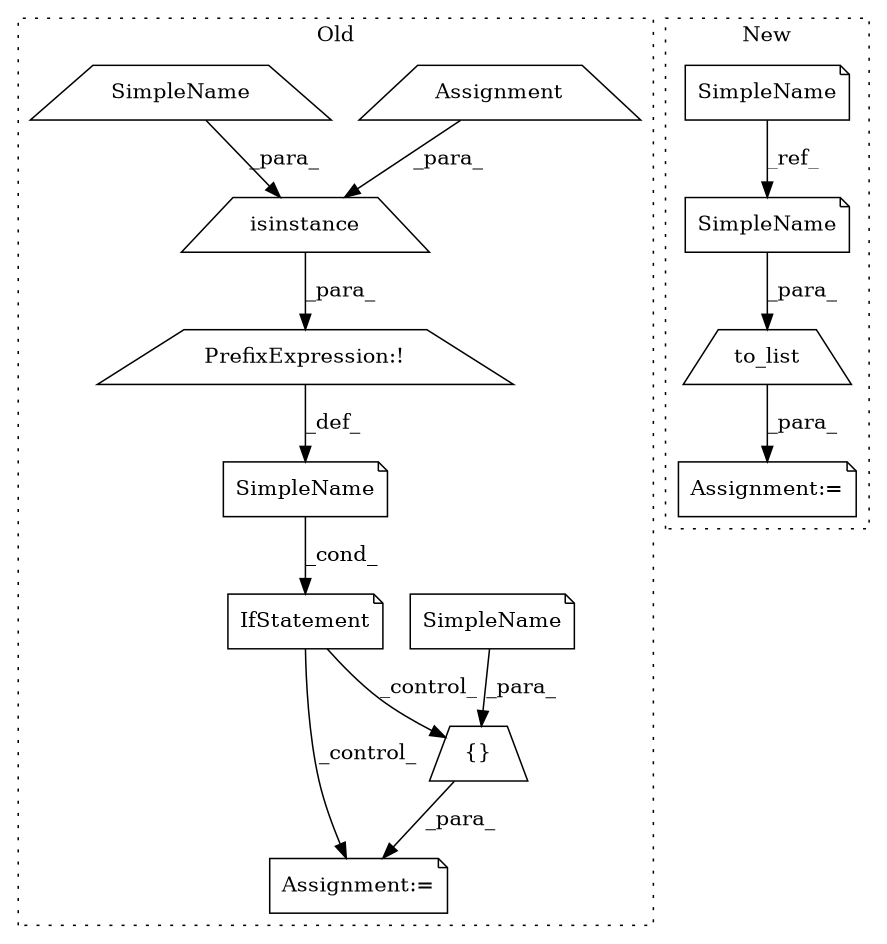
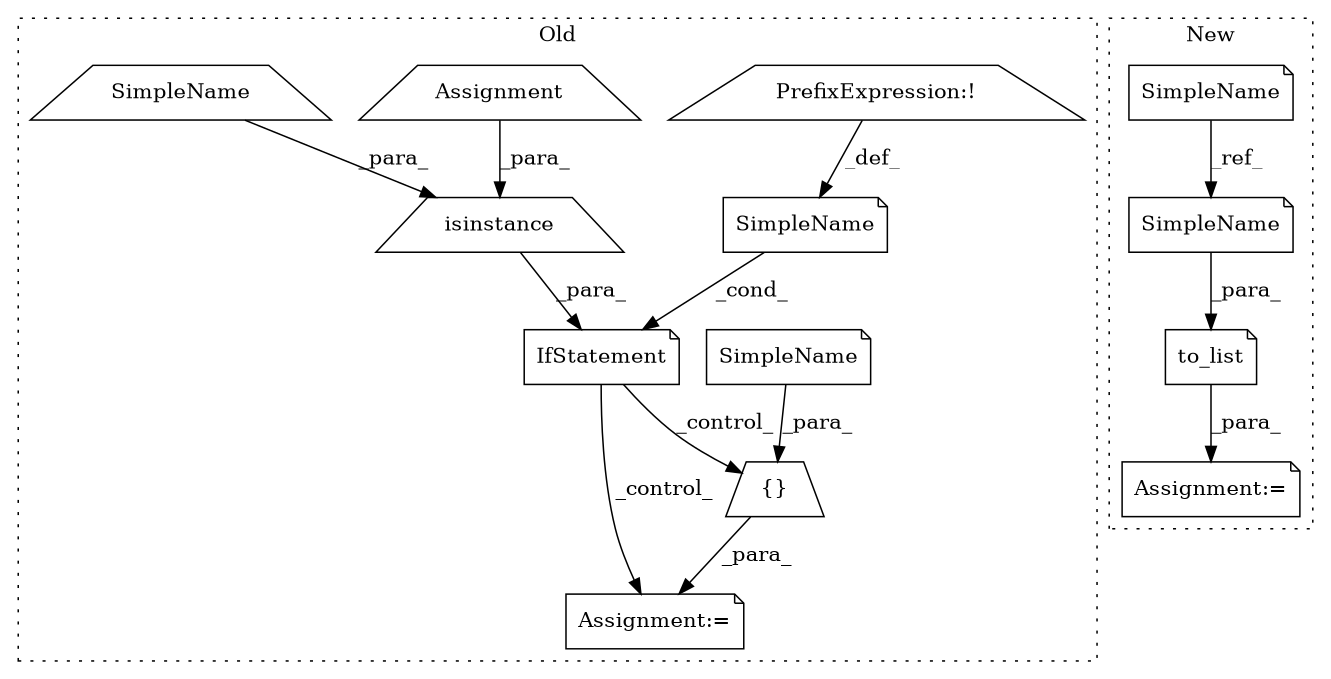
edge "isinstance" -> "PrefixExpression:!": now "isinstance" -> "IfStatement"
node "to_list": shape trapezium -> note
